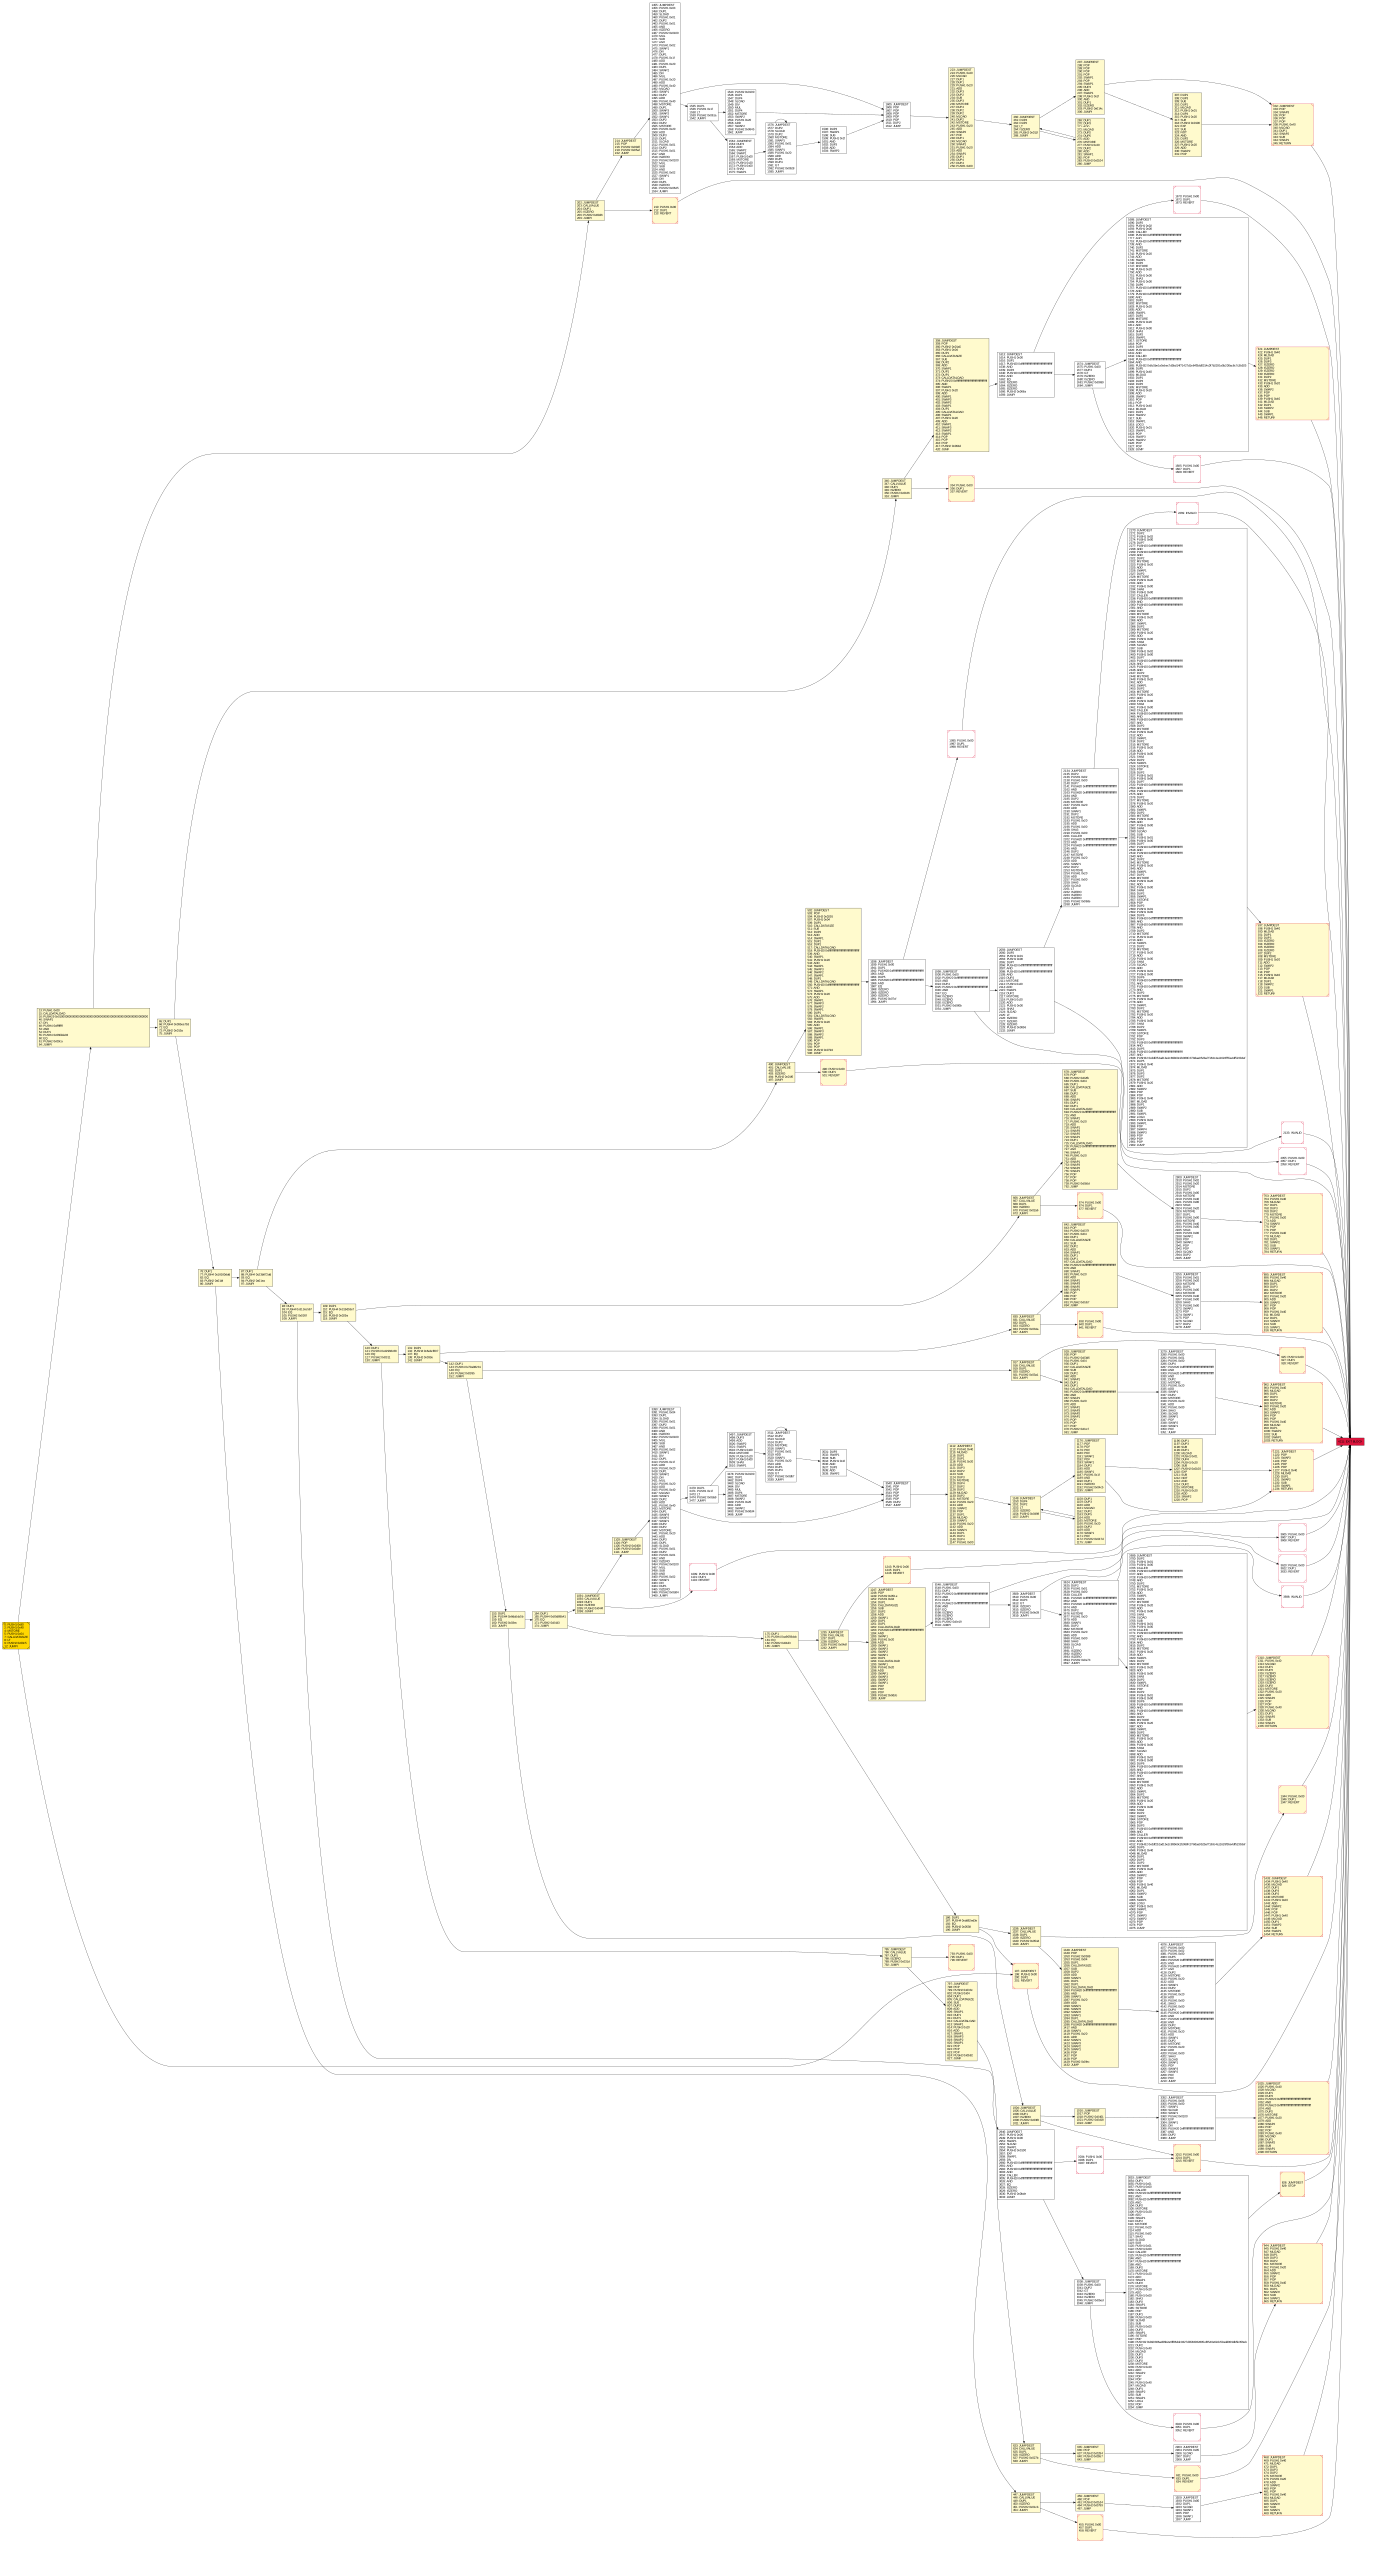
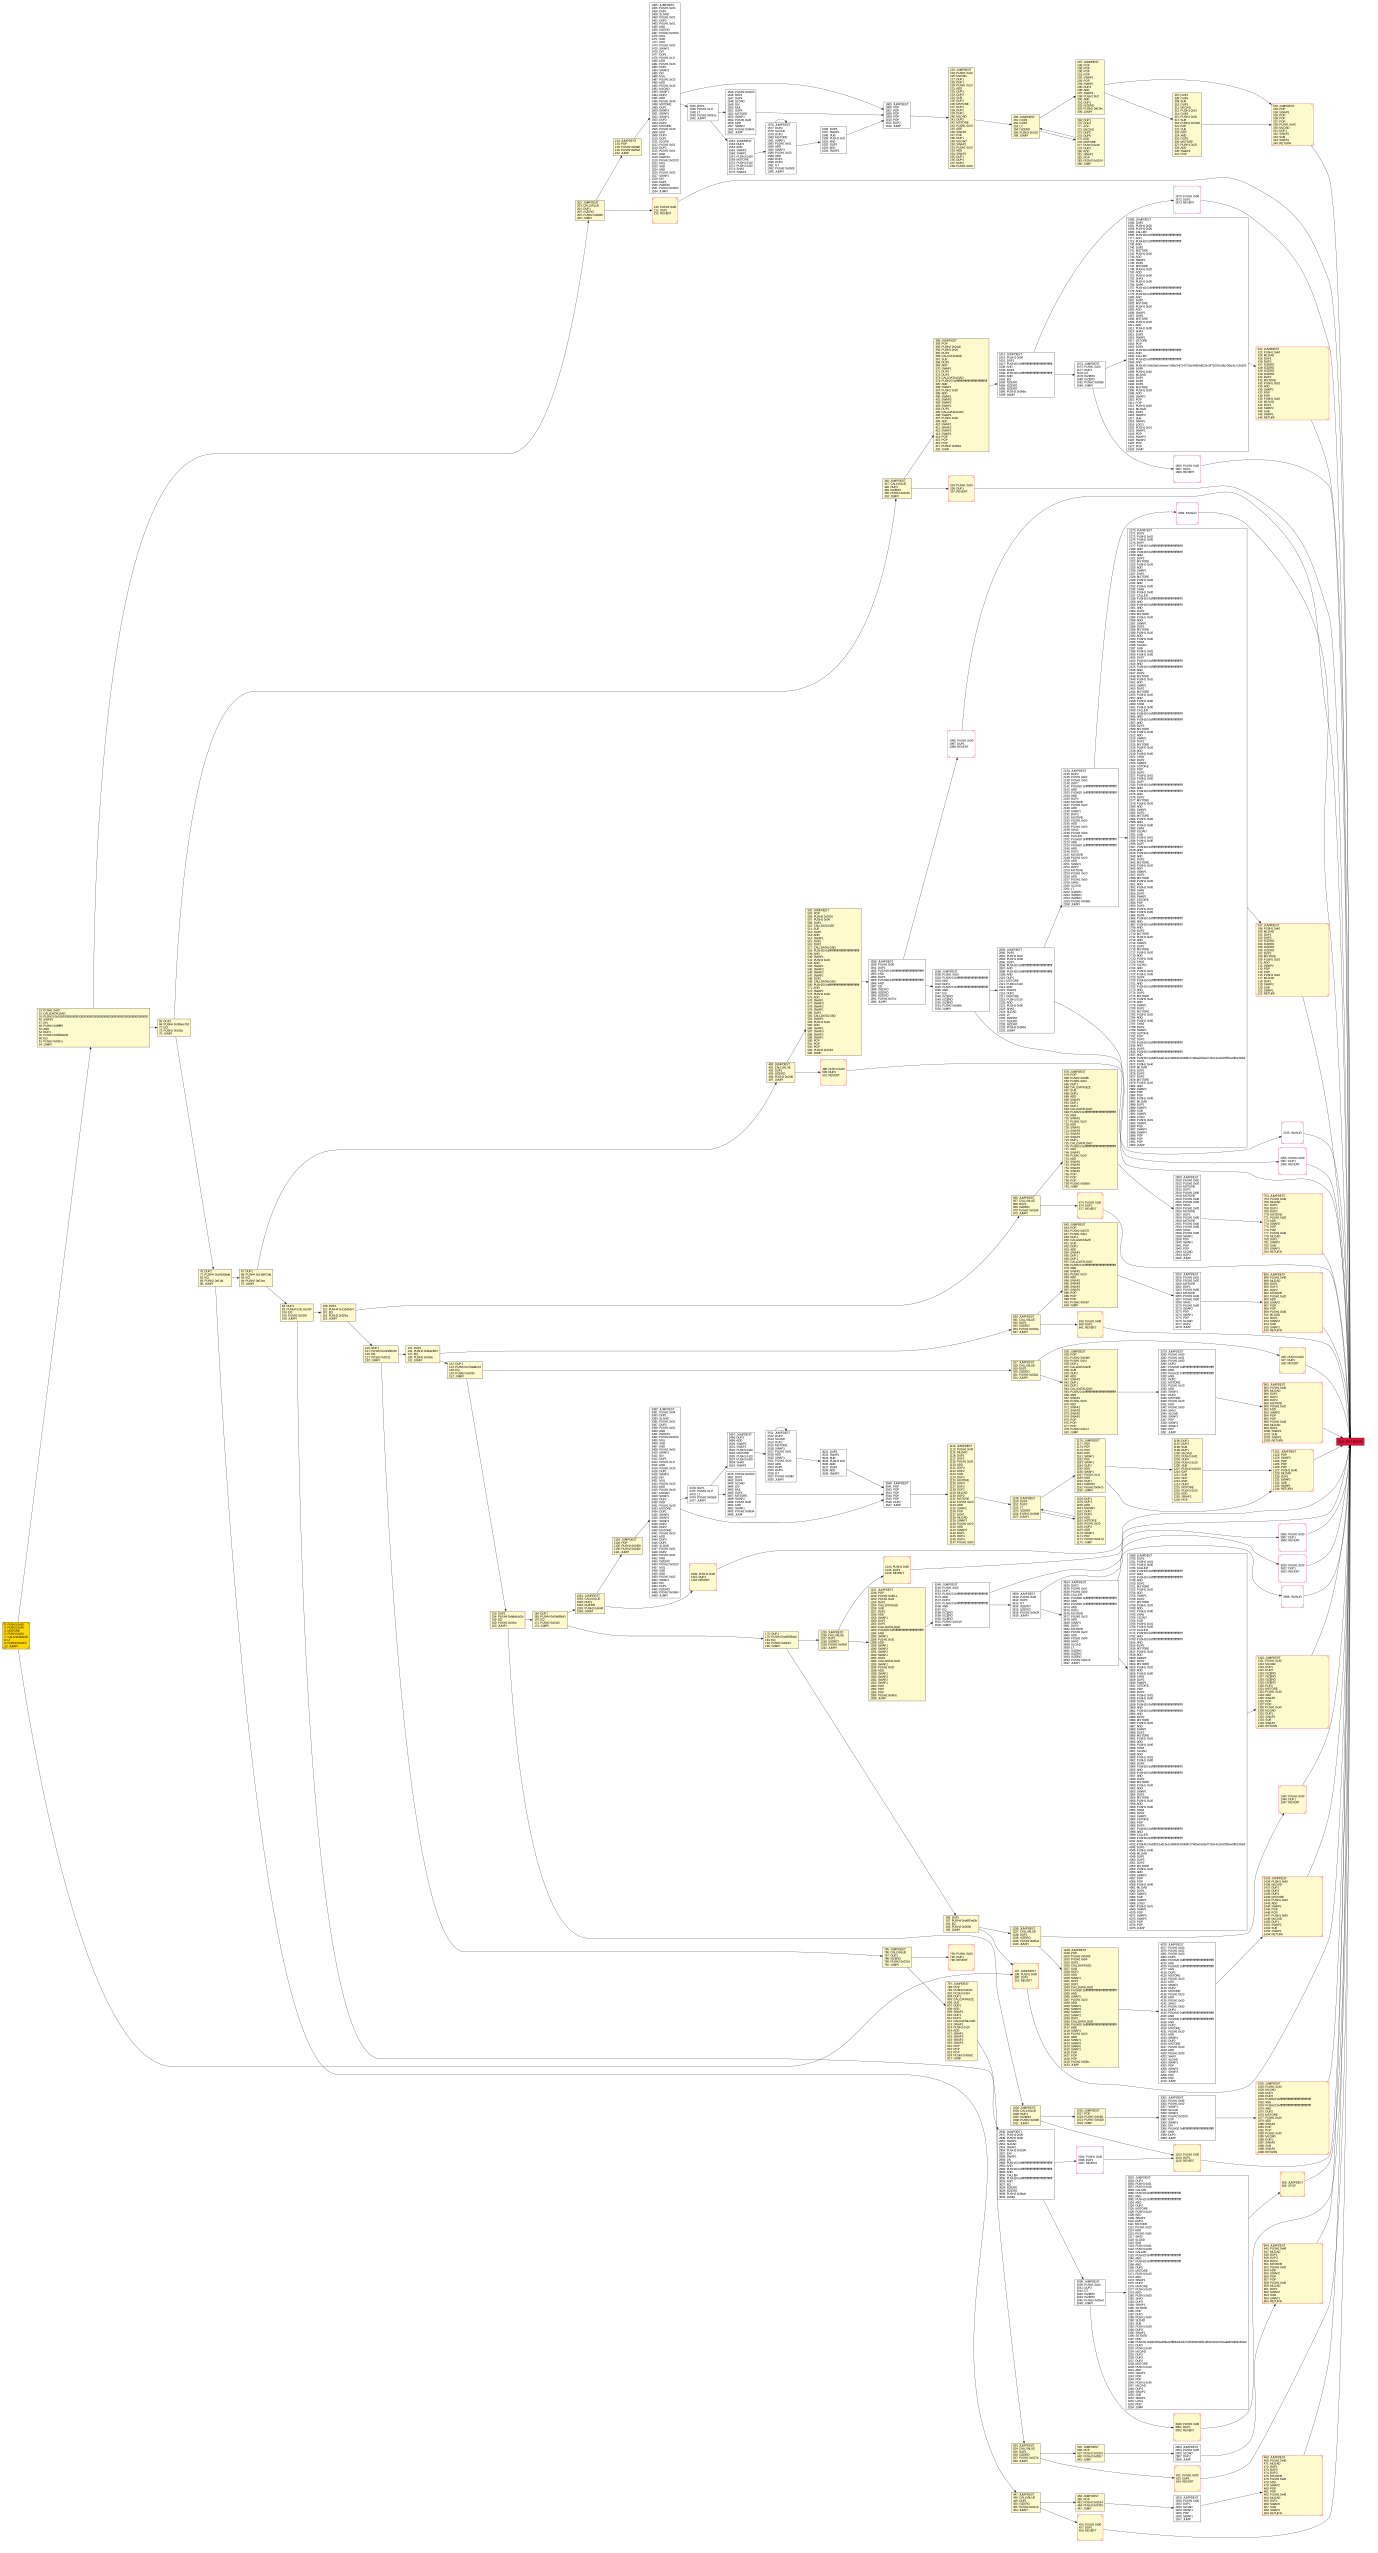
node "1099: PUSH1 0x00 1101: DUP1 1102: REVERT": fillcolor white -> lemonchiffon
node "3049: PUSH1 0x00 3051: DUP1 3052: REVERT": fillcolor white -> lemonchiffon
